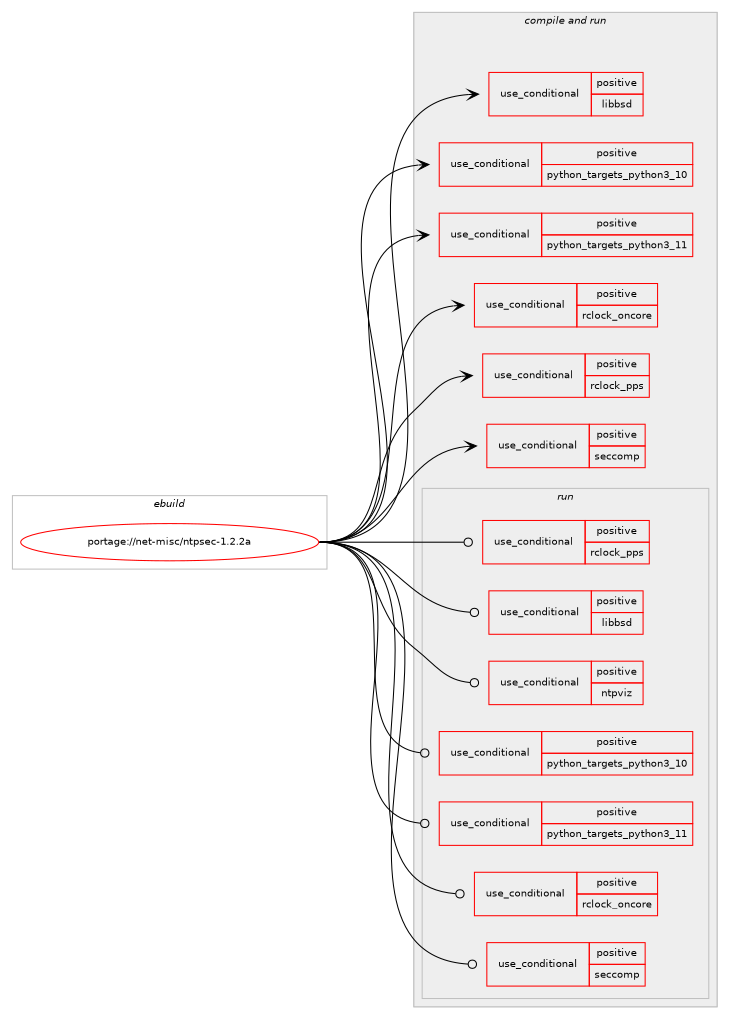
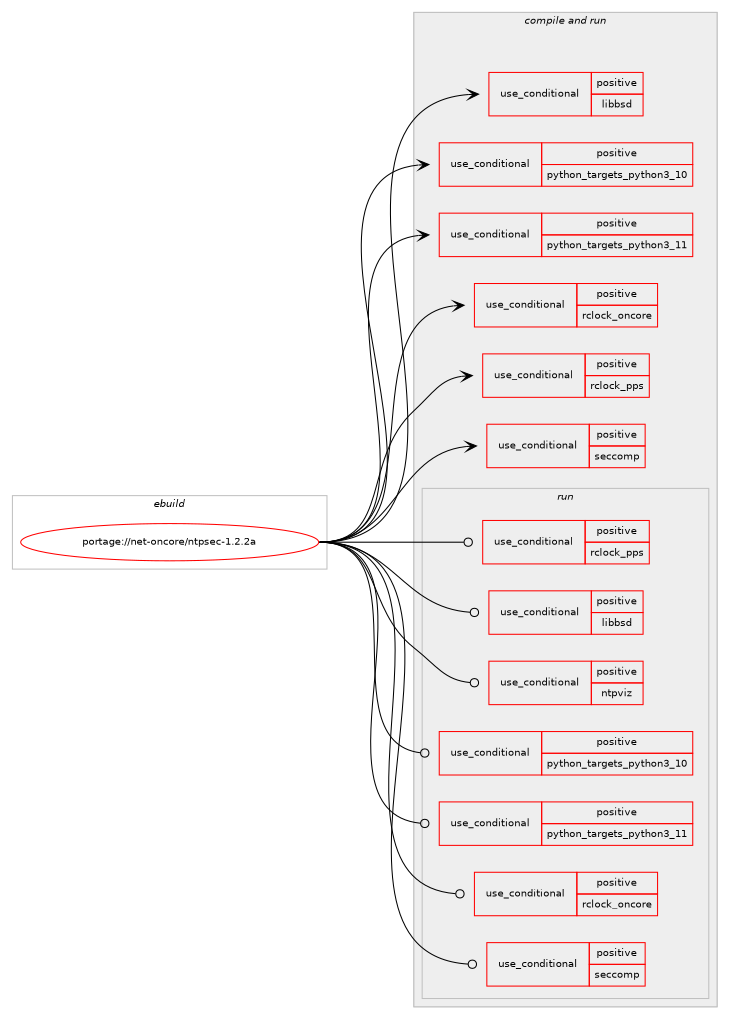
node "portage://net-misc/ntpsec-1.2.2a": label "portage://net-misc/ntpsec-1.2.2a" -> "portage://net-oncore/ntpsec-1.2.2a"
